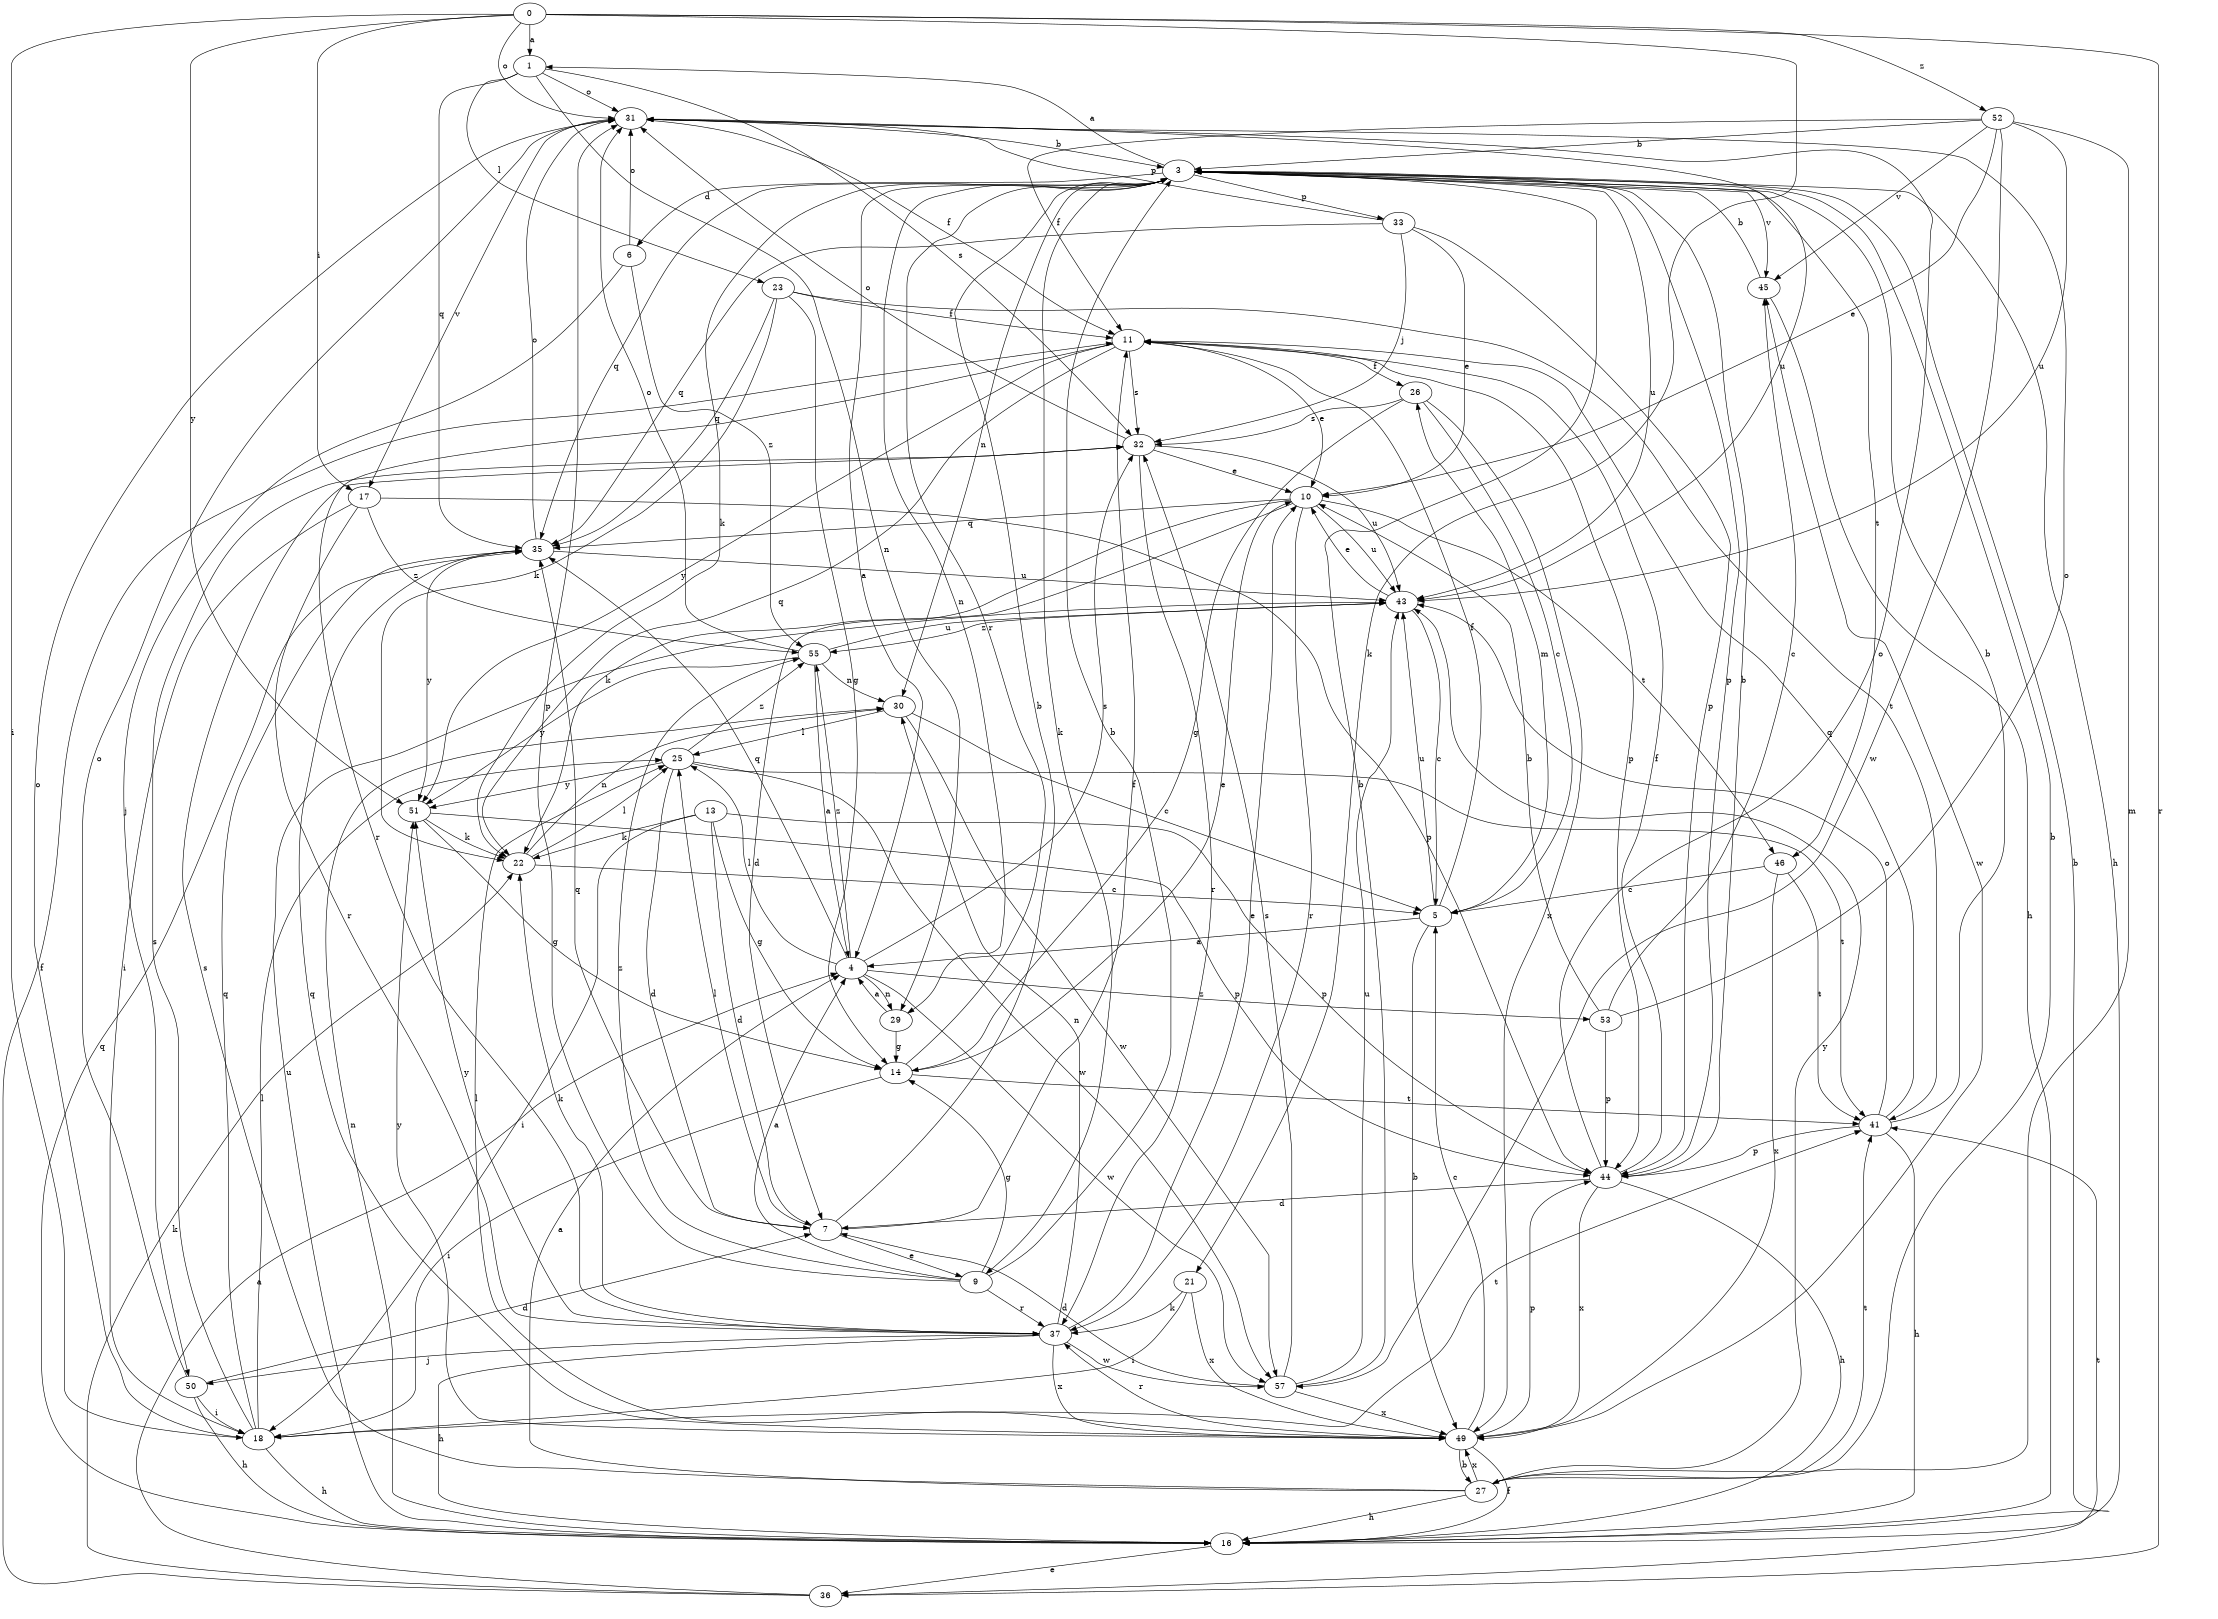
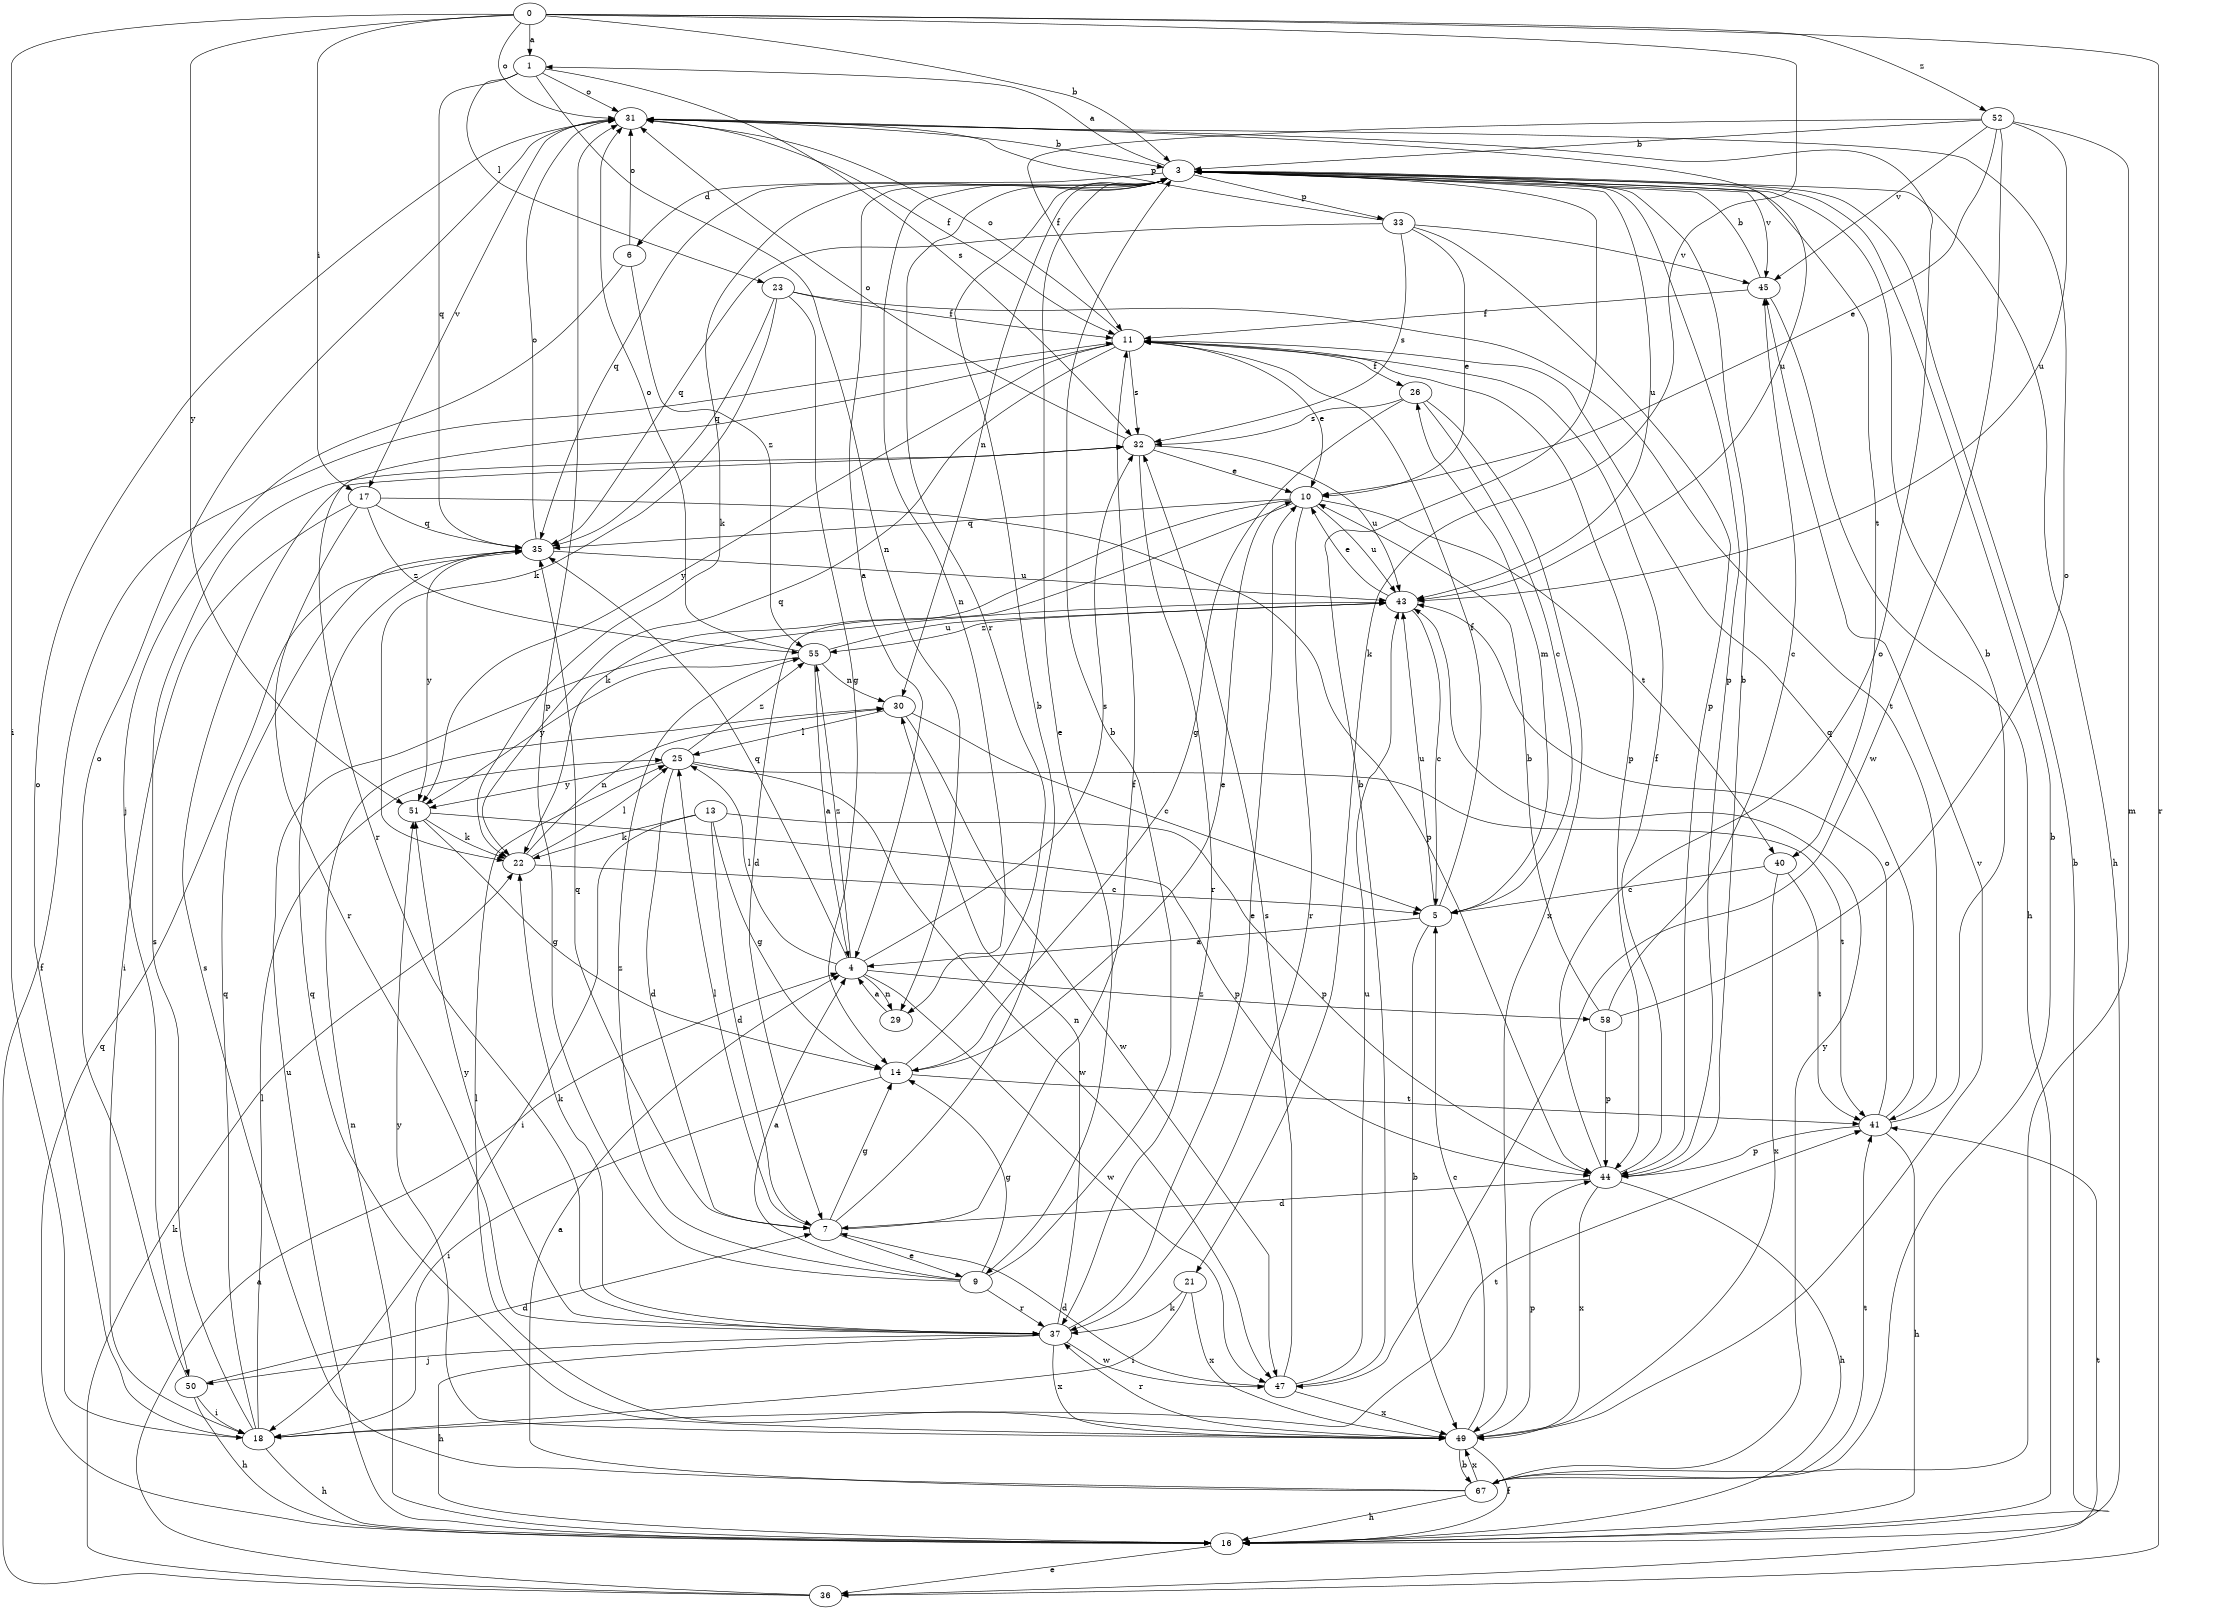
edge "0" -> "3": added, label "b"
edge "11" -> "31": added, label "o"
edge "33" -> "45": added, label "v"
edge "45" -> "11": added, label "f"
edge "33" -> "32": label "j" -> "s"
edge "17" -> "35": added, label "q"
edge "3" -> "9": label "k" -> "e"
node "46": label "46" -> "40"
edge "49" -> "45": label "w" -> "v"
node "53": label "53" -> "58"
edge "29" -> "14": now "7" -> "14"
node "57": label "57" -> "47"
node "27": label "27" -> "67"
